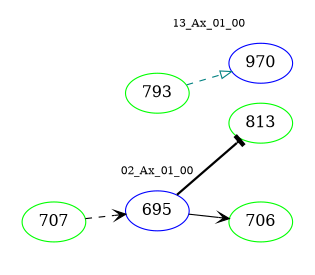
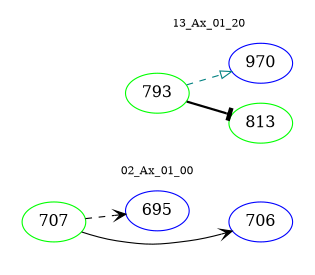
cluster "13_Ax_01_00": label "13_Ax_01_00" -> "13_Ax_01_20"
edge "695" -> "813": now "793" -> "813"
edge "695" -> "706": now "707" -> "706"
node "706": color green -> blue
